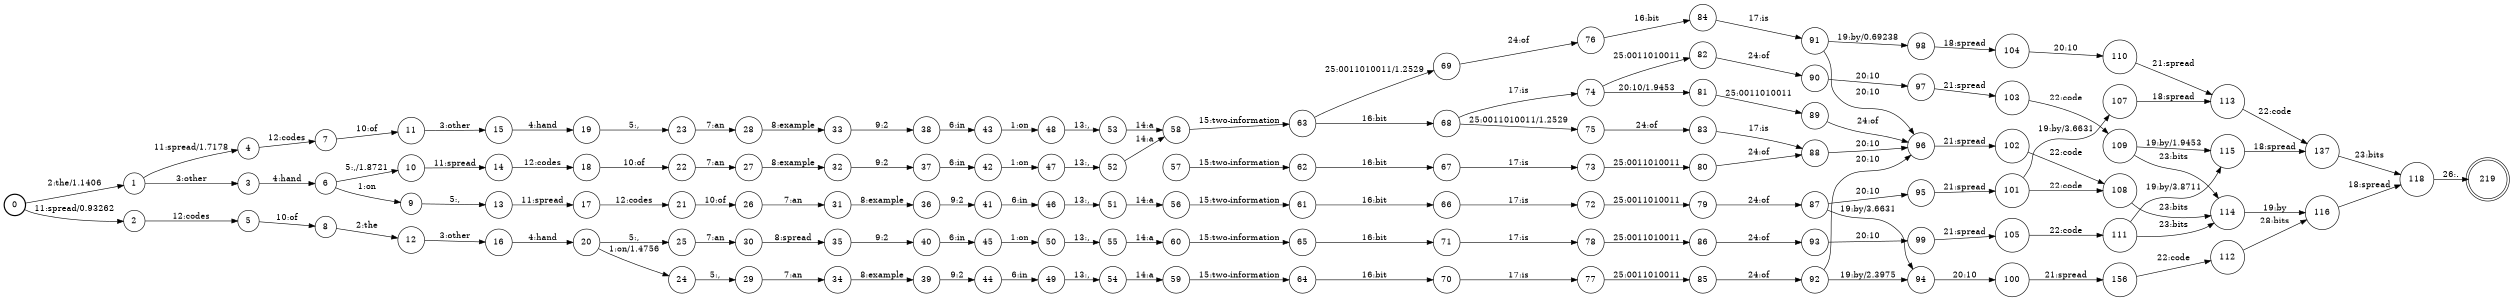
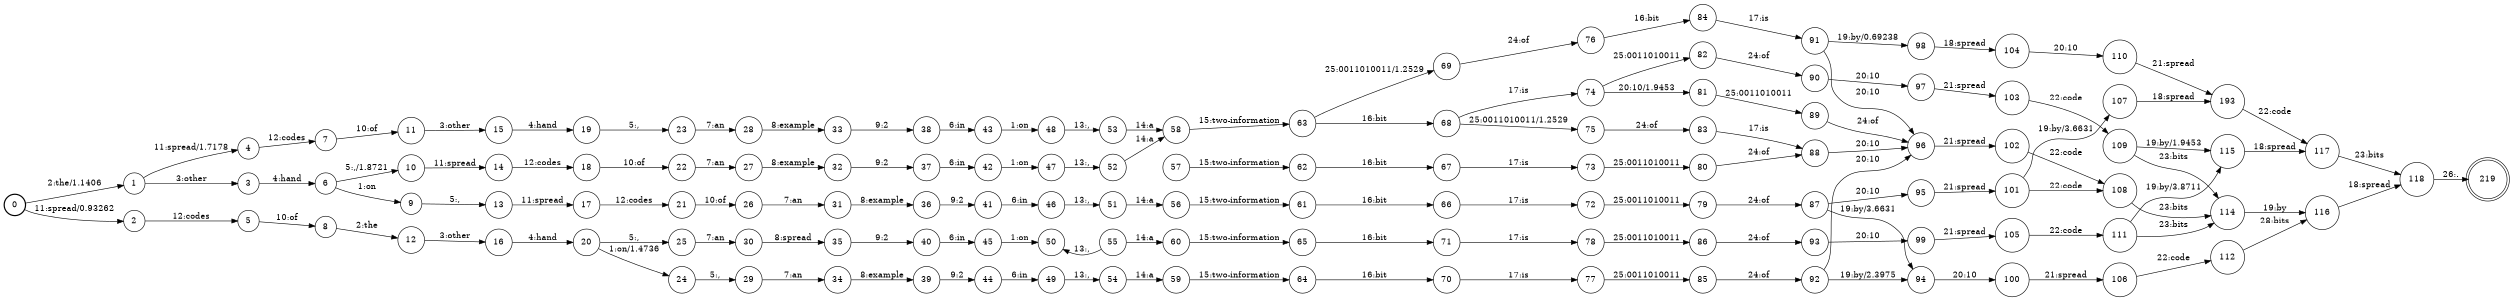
node "113": label "113" -> "193"
node "137": label "137" -> "117"
edge "50" -> "55": reversed
edge "20" -> "24": label "1:on/1.4756" -> "1:on/1.4736"
node "156": label "156" -> "106"
